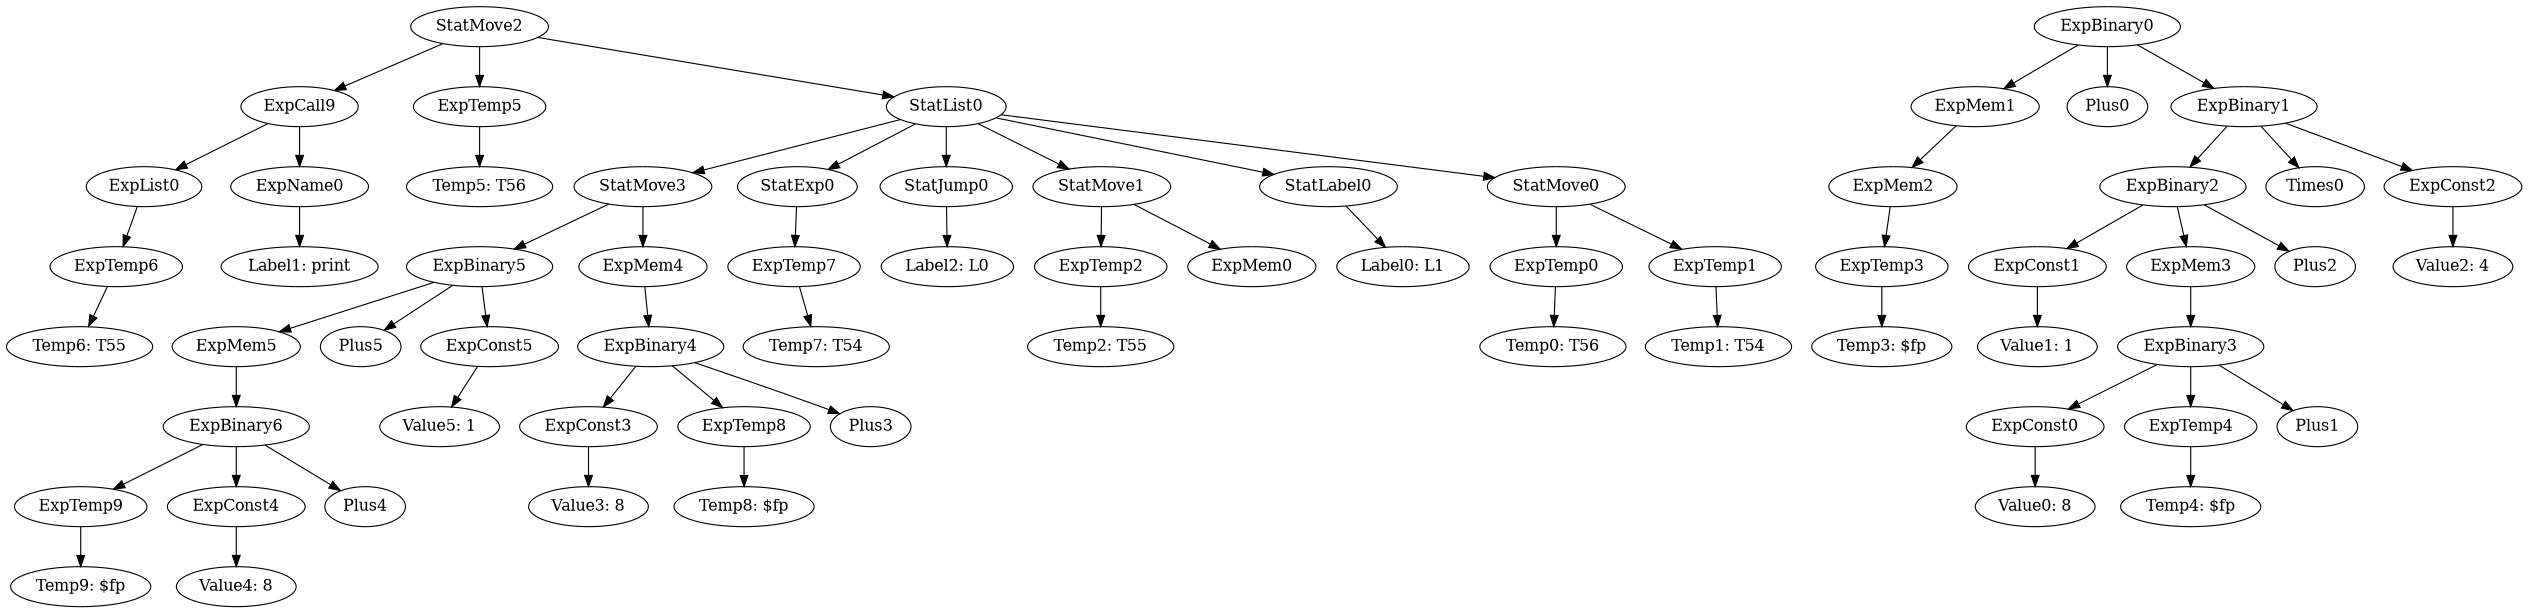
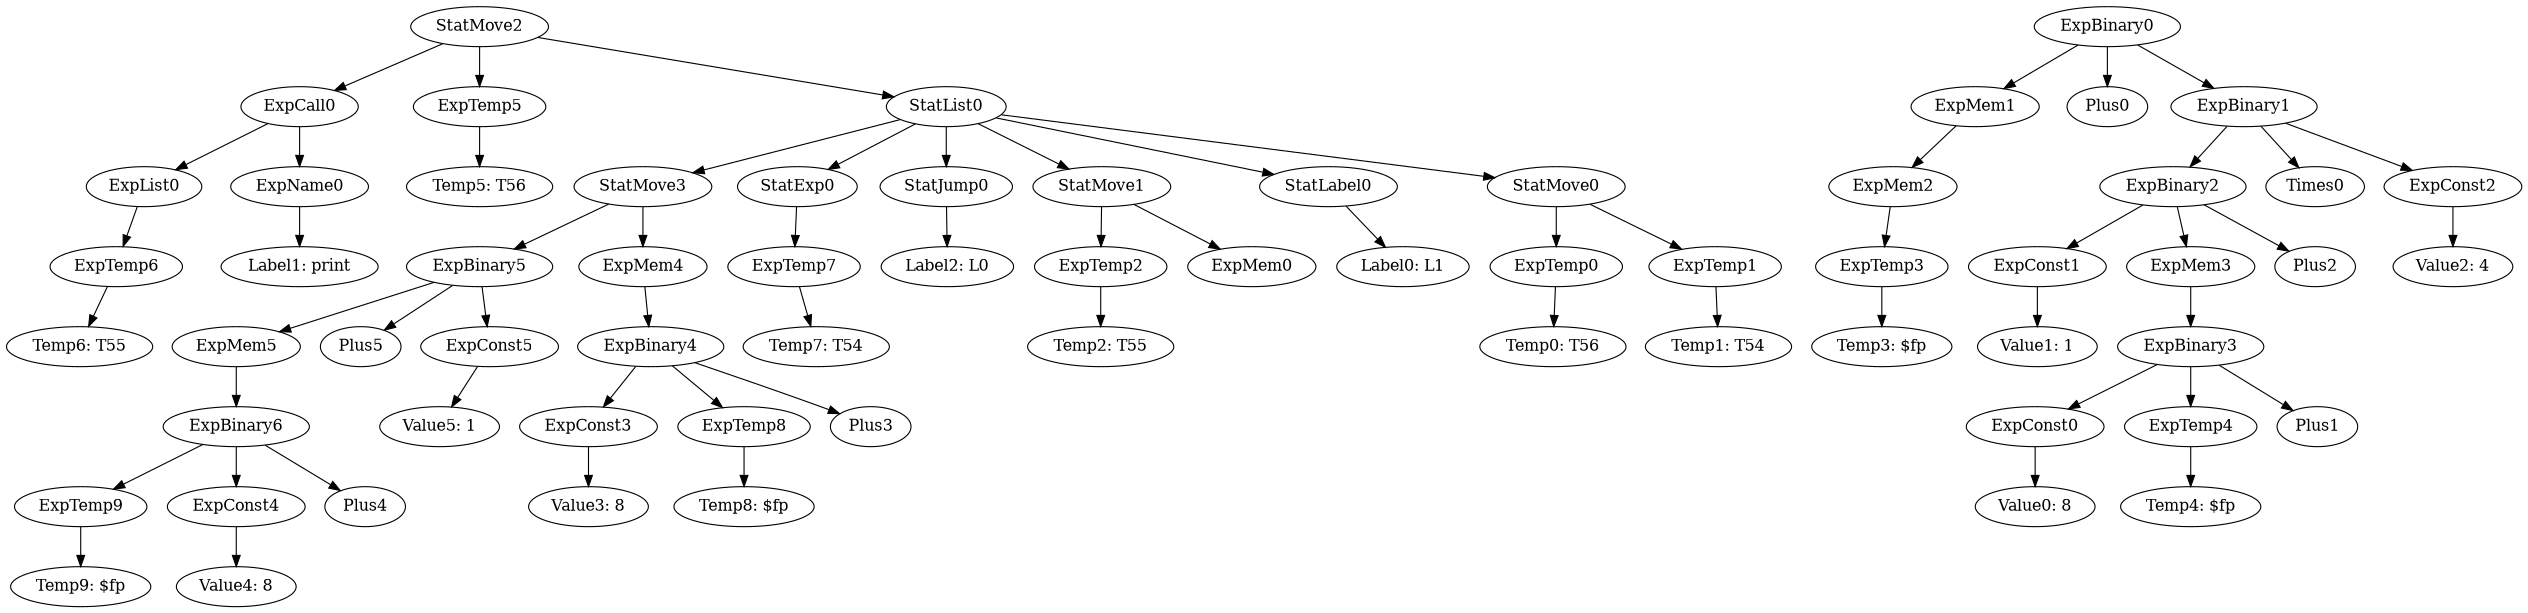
node "ExpCall9": label "ExpCall9" -> "ExpCall0"
